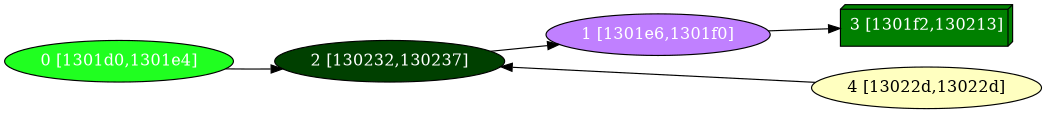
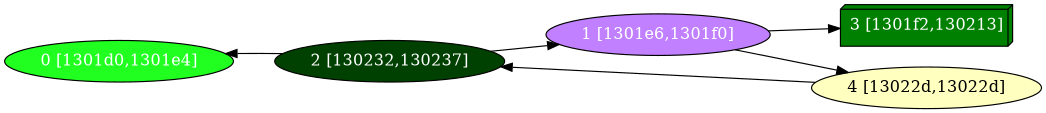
edge "1 [1301e6,1301f0]" -> "4 [13022d,13022d]": added
edge "0 [1301d0,1301e4]" -> "2 [130232,130237]": reversed
